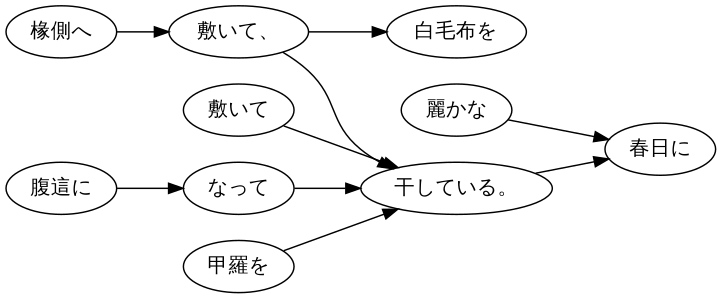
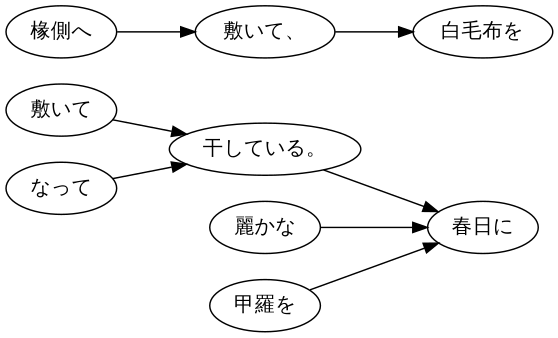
edge "敷いて、" -> "干している。": removed
node "腹這に": removed
edge "甲羅を" -> "干している。": now "甲羅を" -> "春日に"
